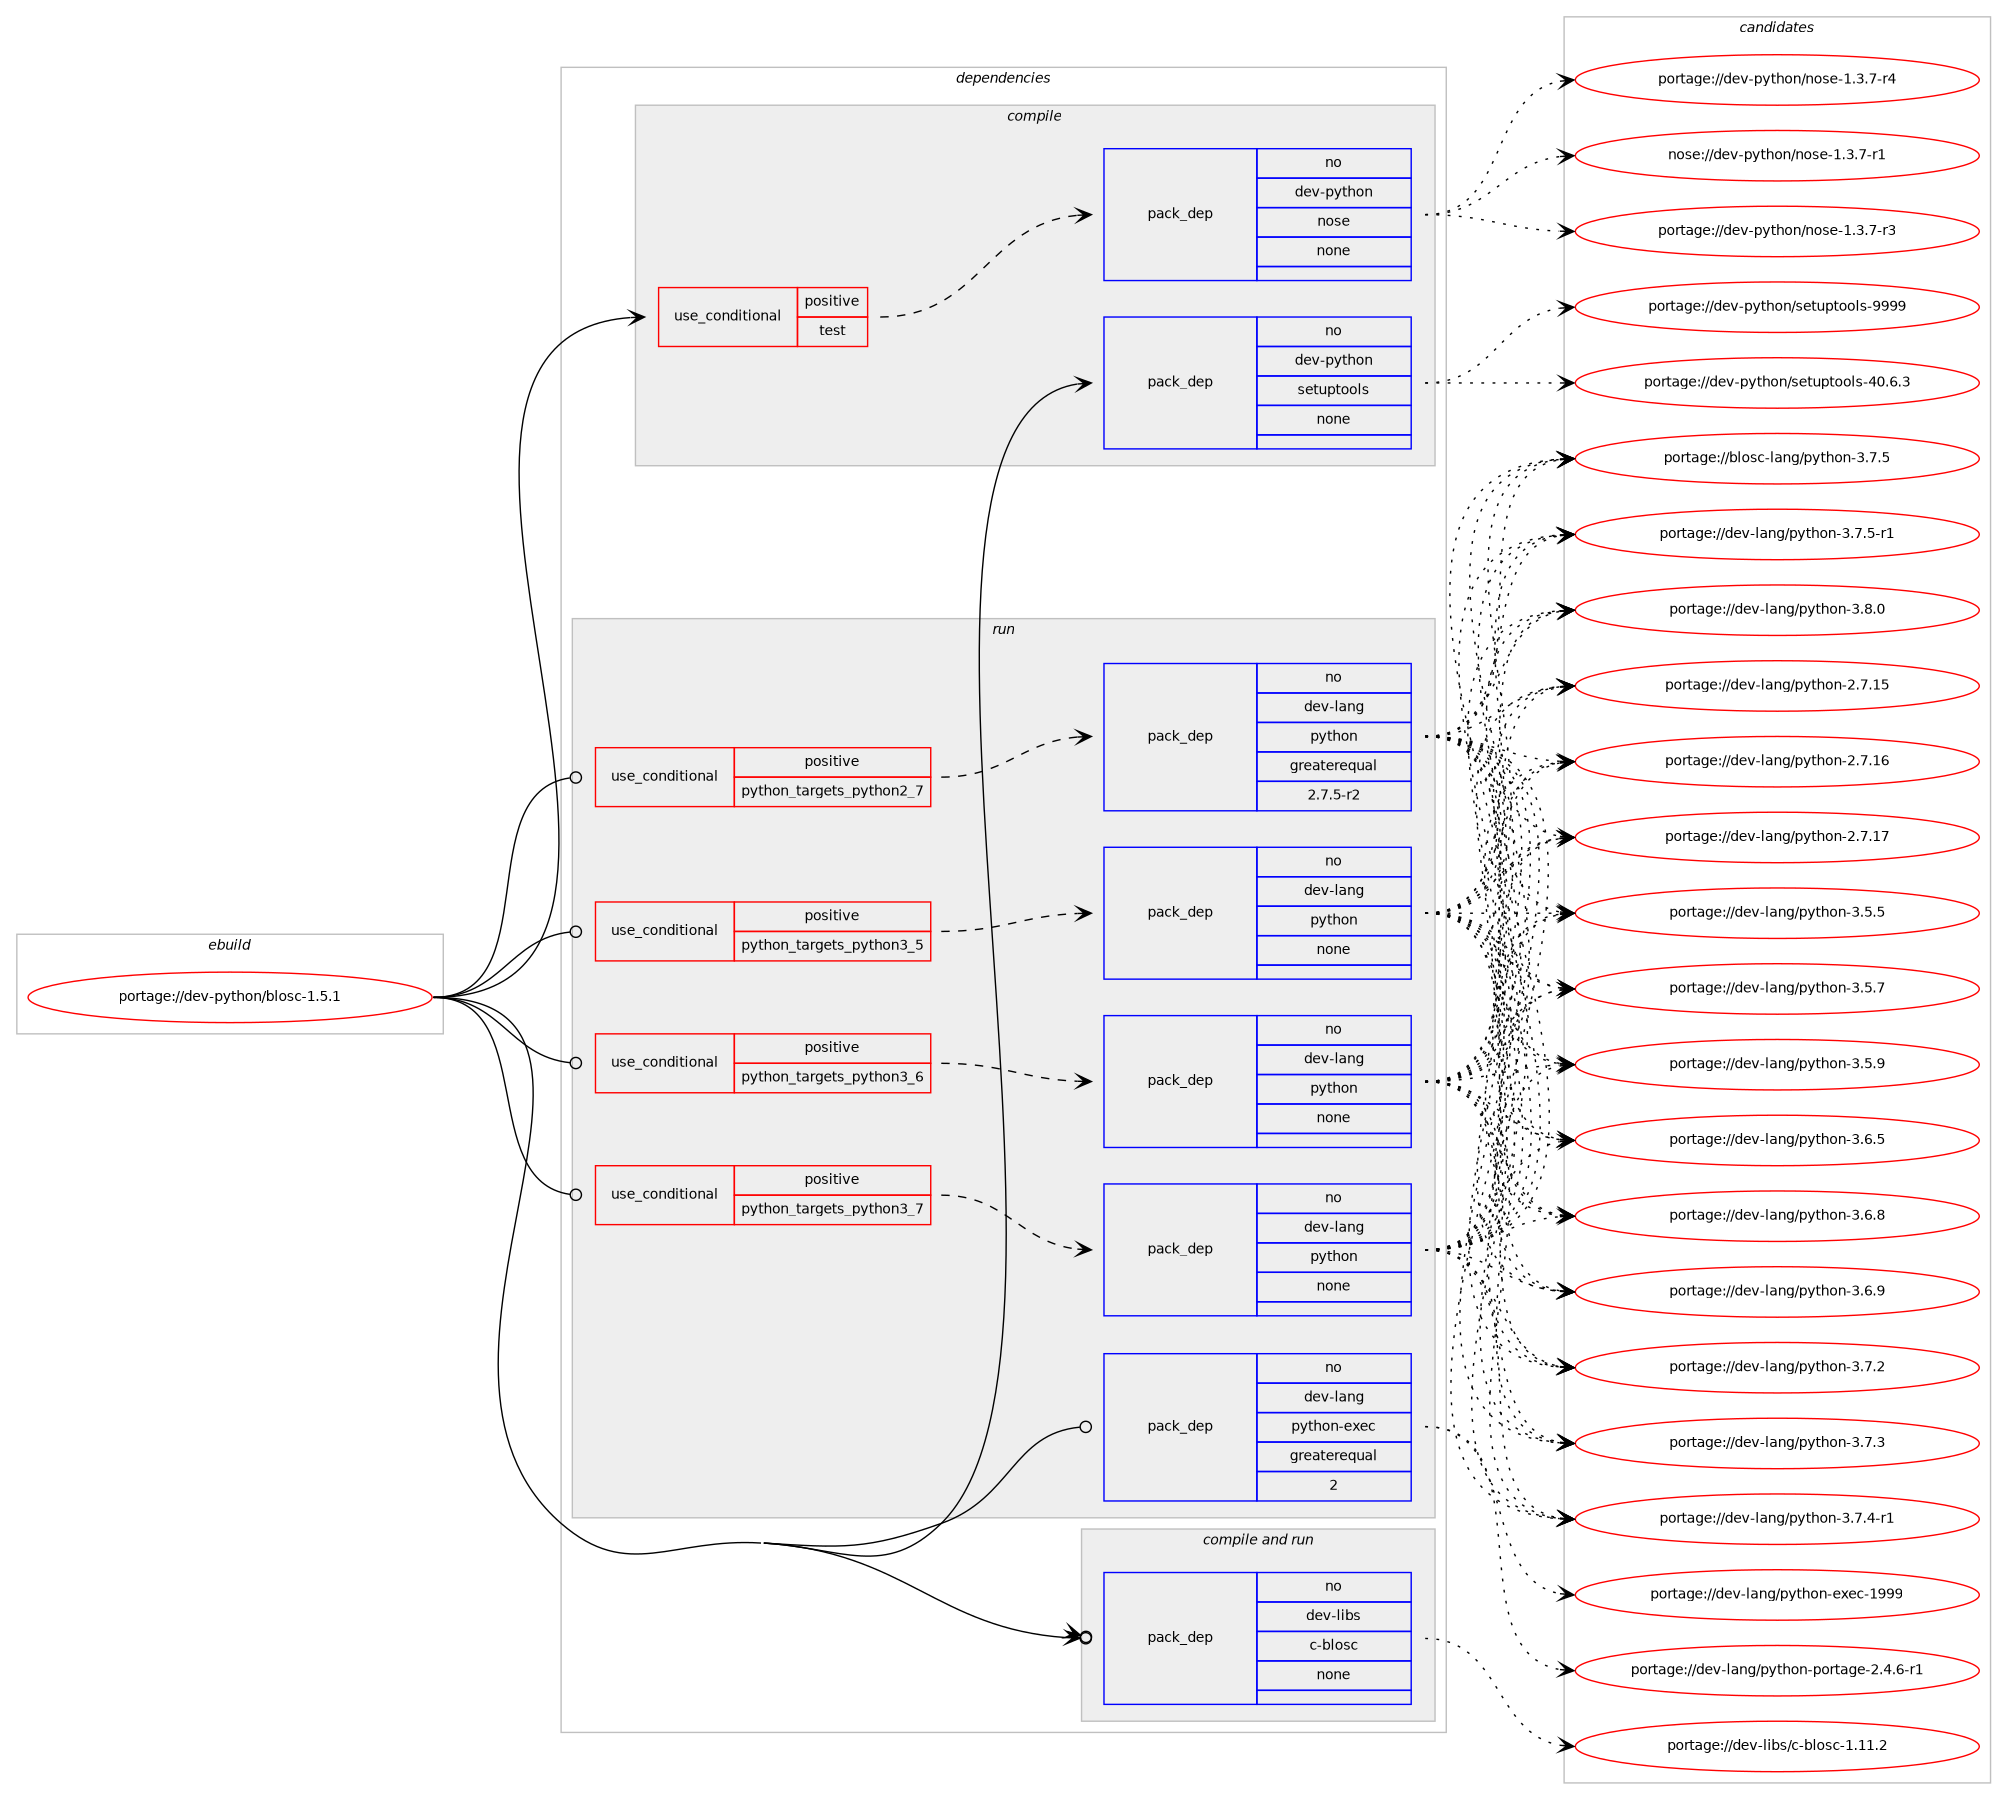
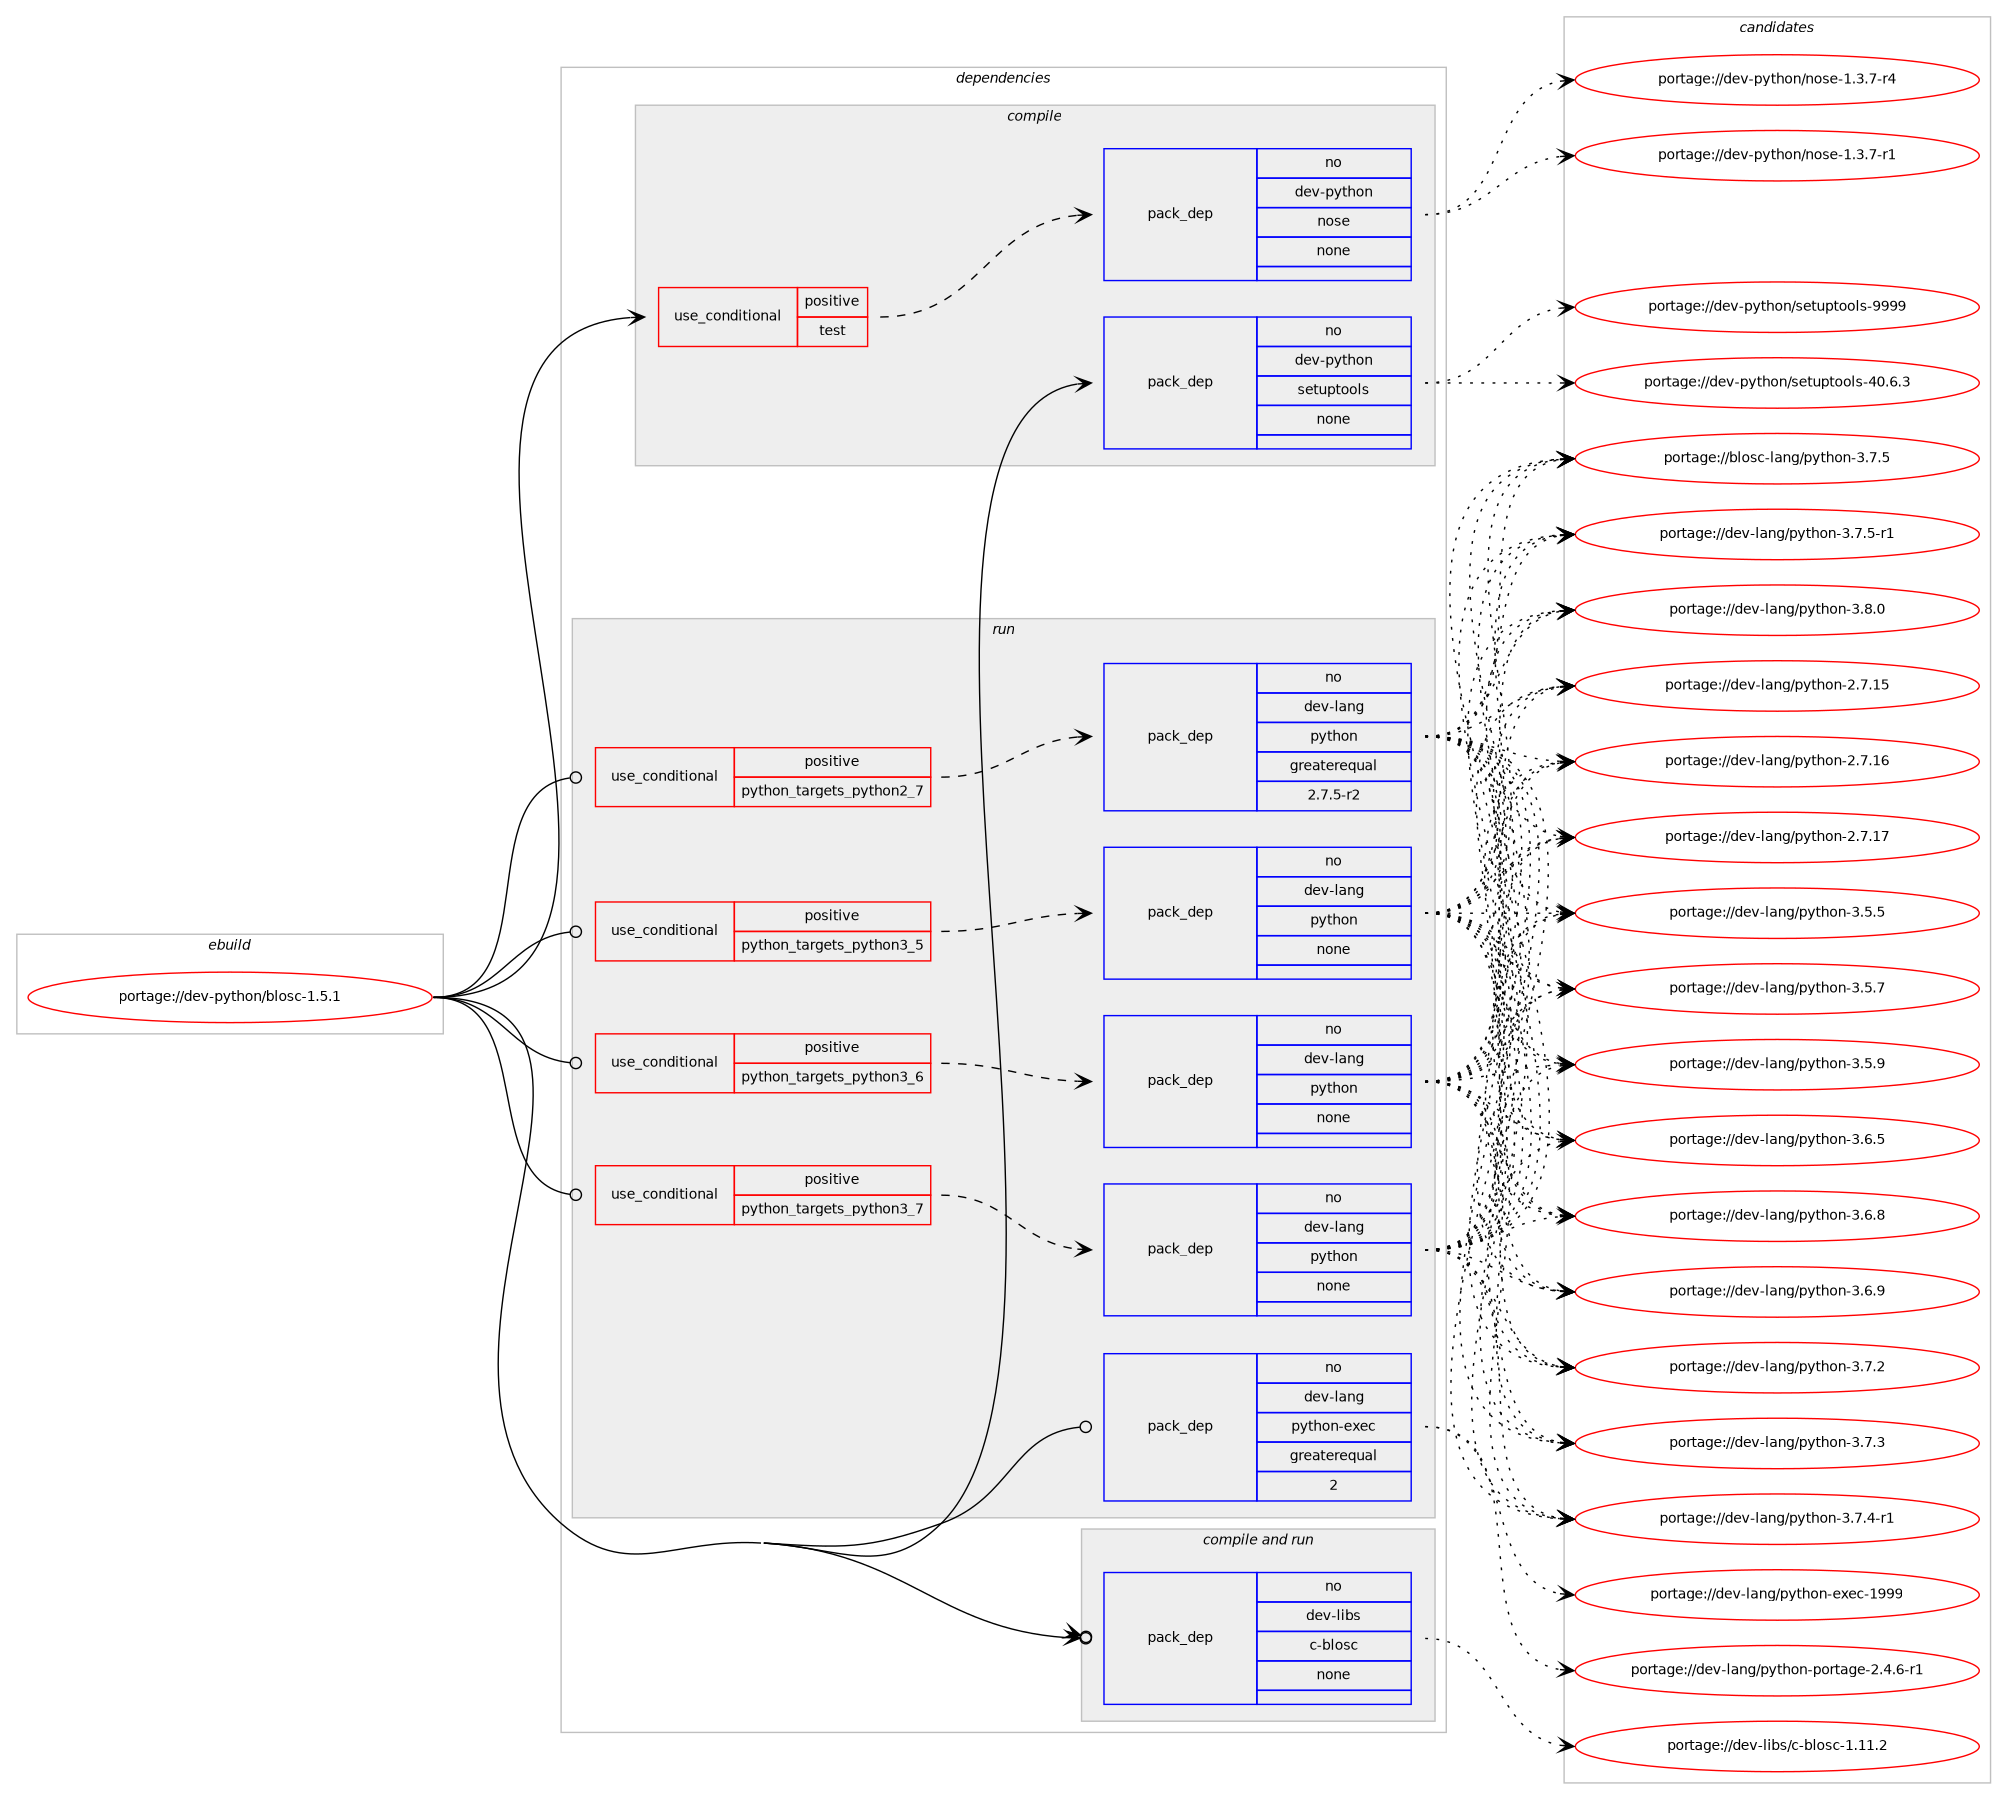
node "nose://dev-python/nose-1.3.7-r1": label "nose://dev-python/nose-1.3.7-r1" -> "portage://dev-python/nose-1.3.7-r1"
node "portage://dev-python/nose-1.3.7-r3": removed
